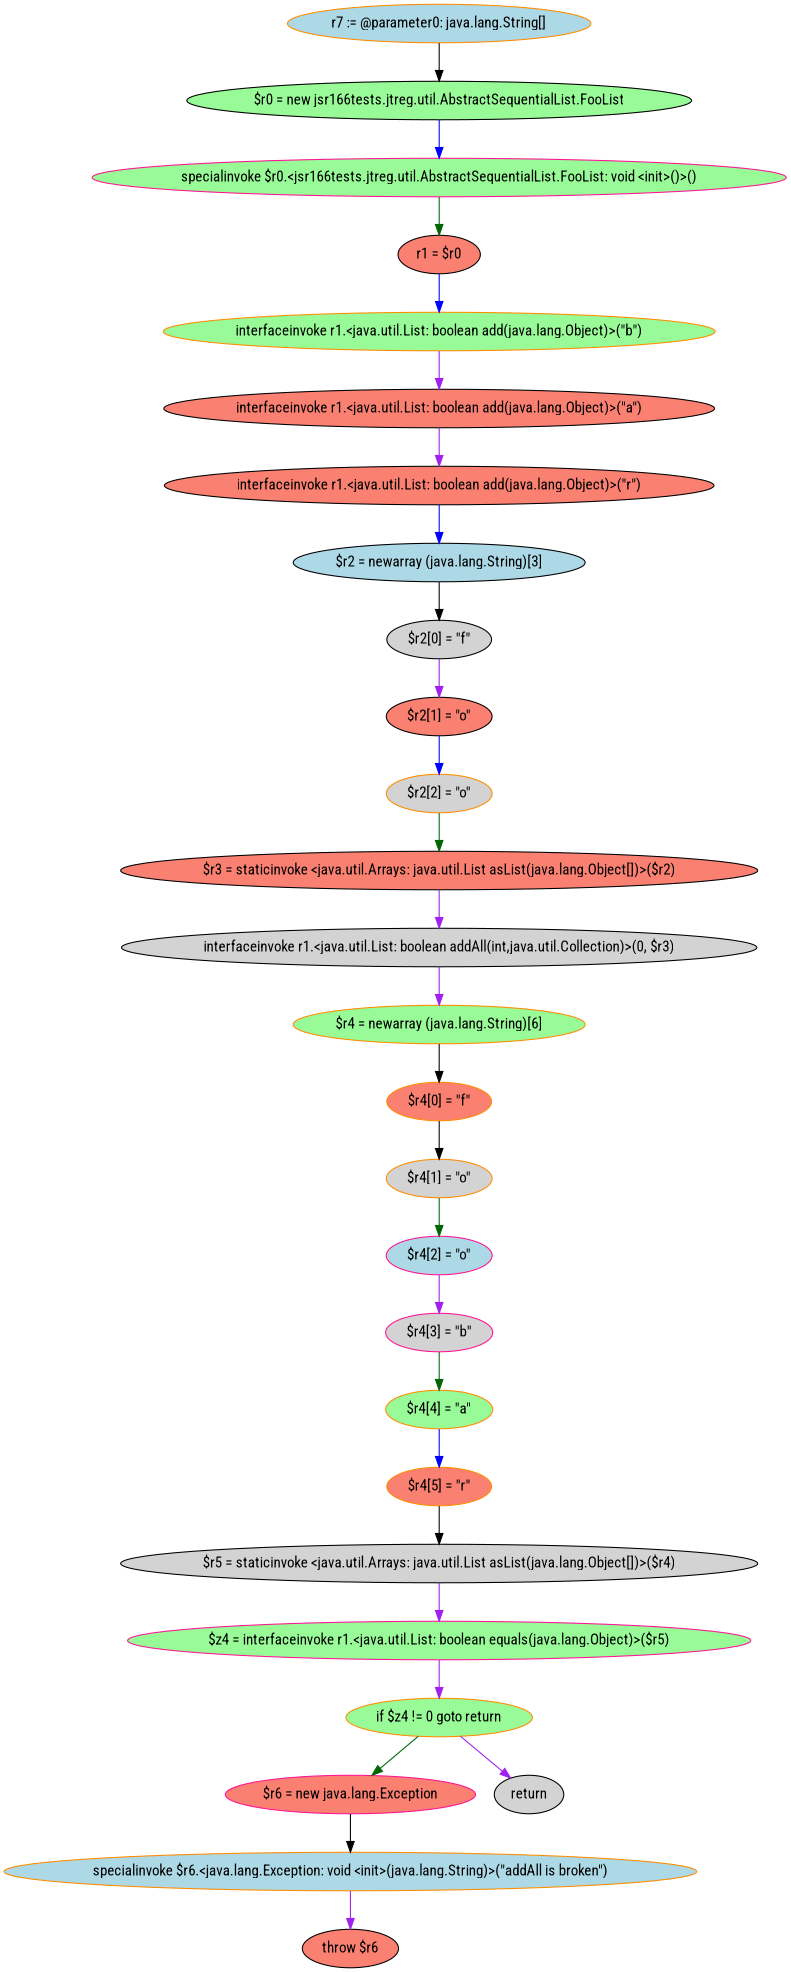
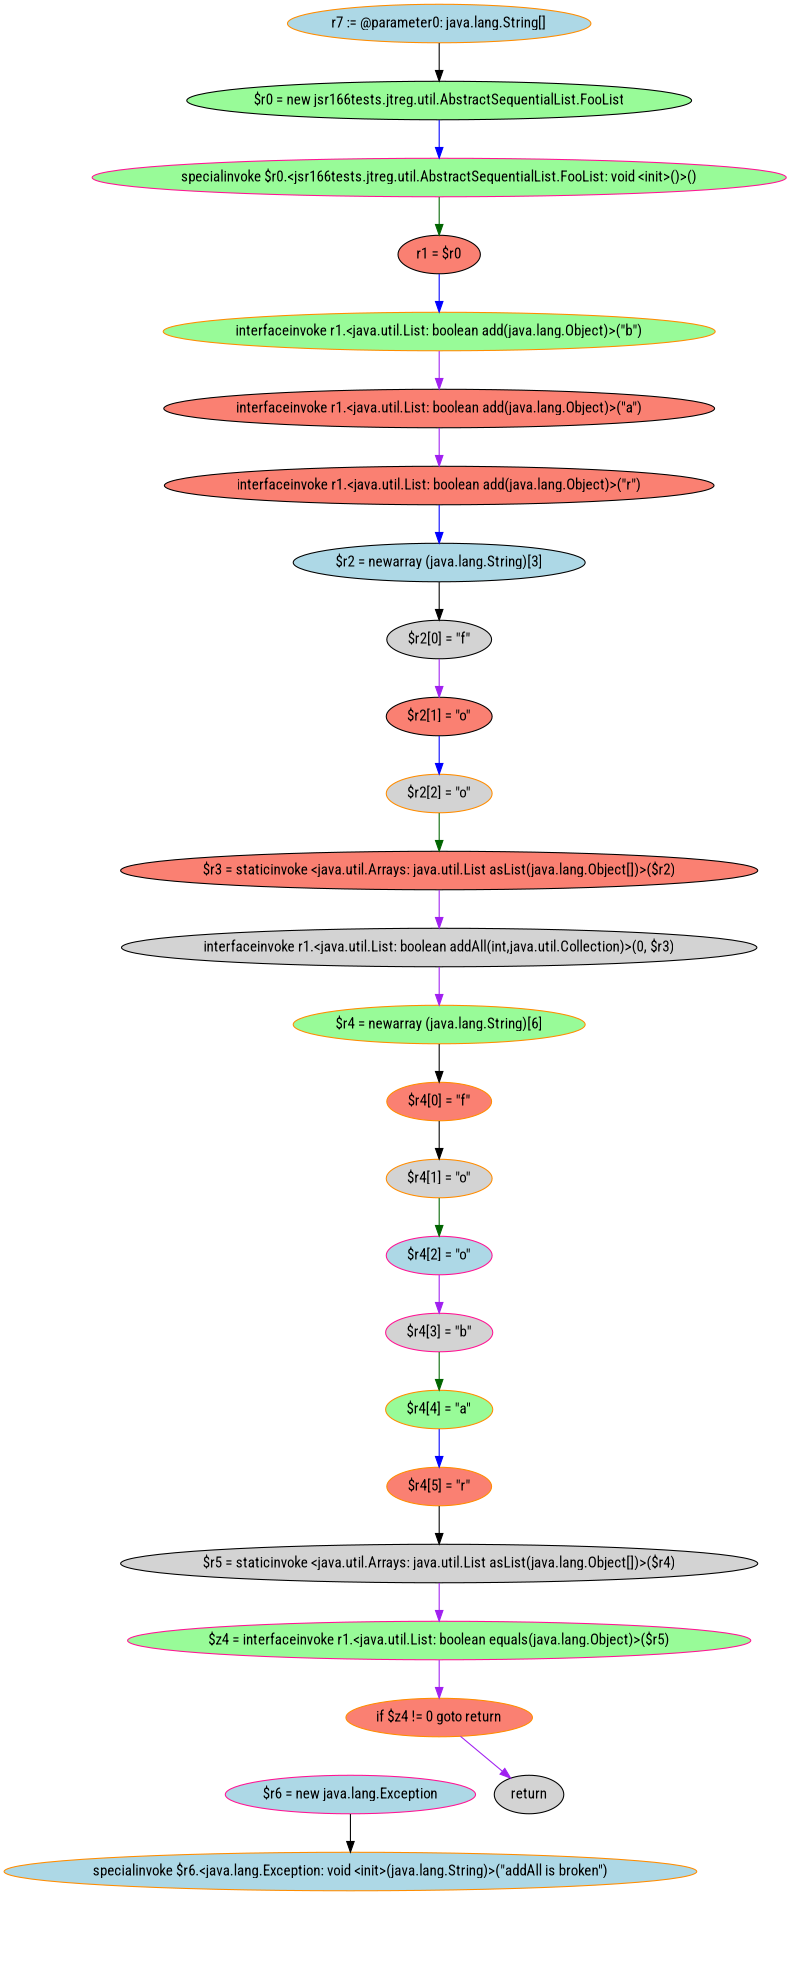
node "if $z4 != 0 goto return": fillcolor palegreen -> salmon
edge "if $z4 != 0 goto return" -> "$r6 = new java.lang.Exception": removed
node "$r6 = new java.lang.Exception": fillcolor salmon -> lightblue
node "throw $r6": removed
